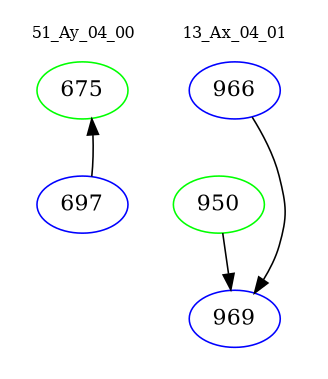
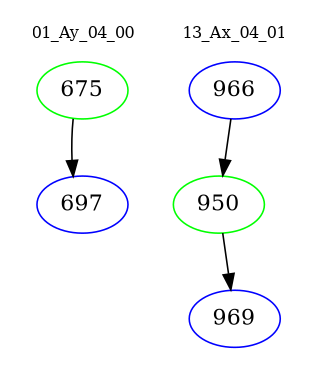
cluster "51_Ay_04_00": label "51_Ay_04_00" -> "01_Ay_04_00"
edge "697" -> "675": reversed
edge "966" -> "969": now "966" -> "950"
